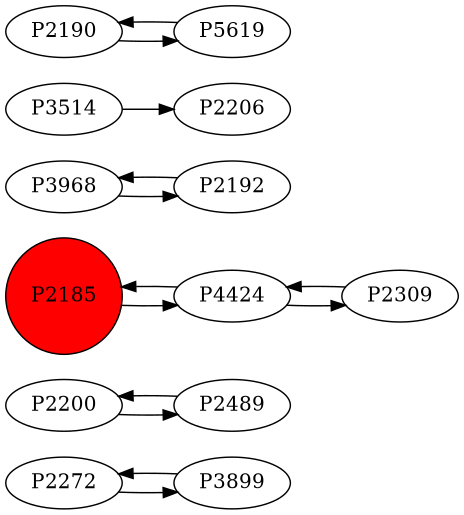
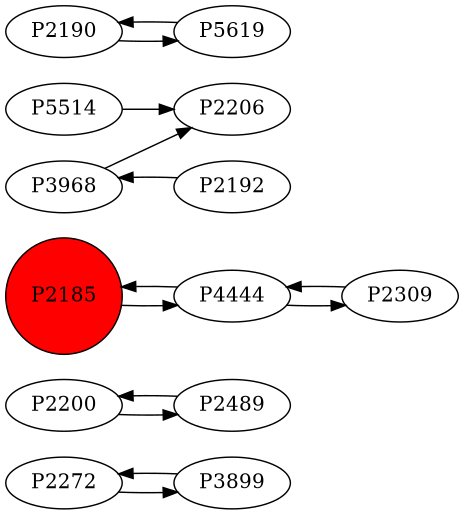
node "P3514": label "P3514" -> "P5514"
edge "P3968" -> "P2192": now "P3968" -> "P2206"
node "P4424": label "P4424" -> "P4444"
